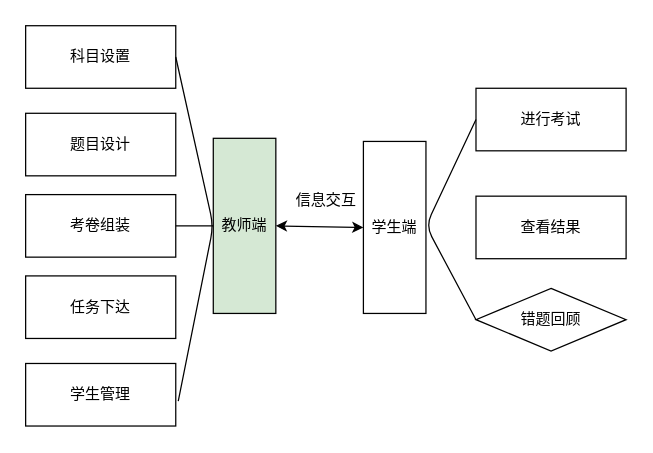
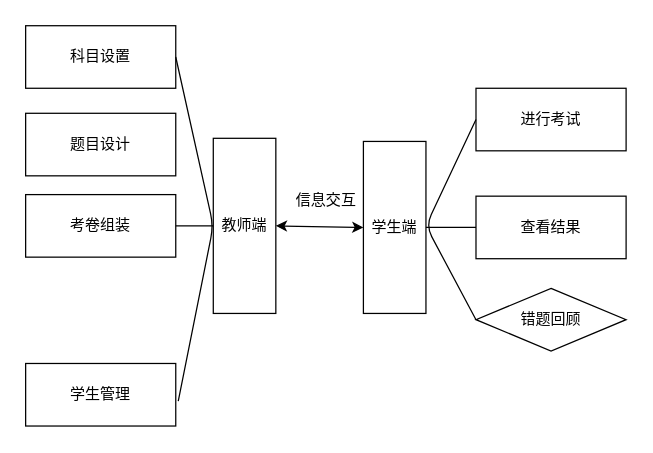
node "教师端": fillcolor #d5e8d4 -> #ffffff
edge "学生端" -- "查看结果": added
node "任务下达": removed
